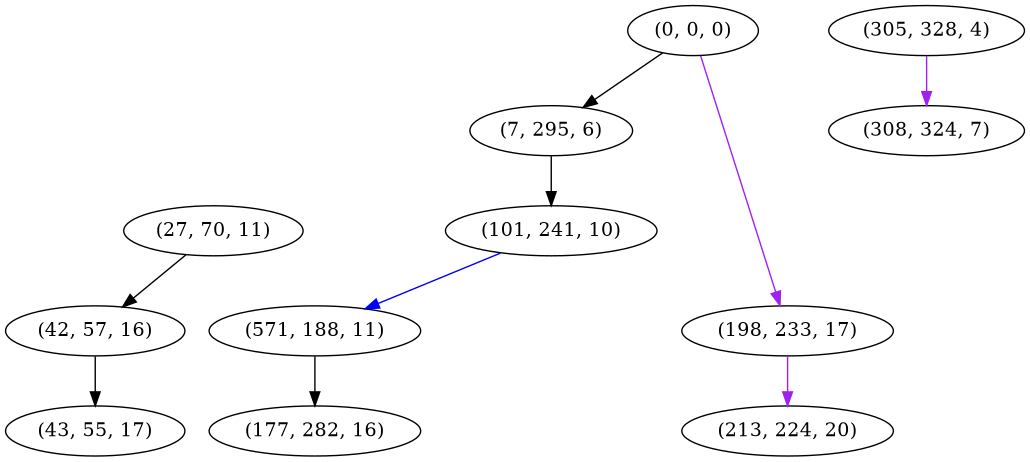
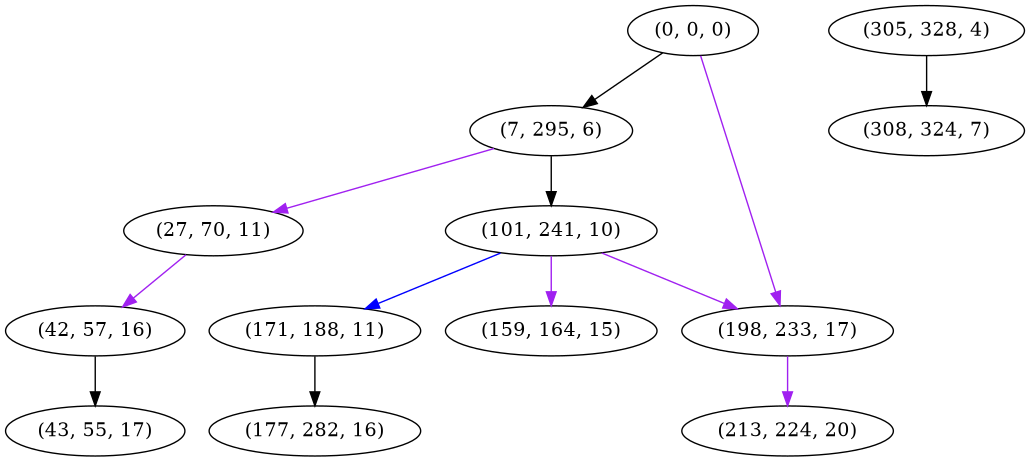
edge "(305, 328, 4)" -> "(308, 324, 7)": color purple -> black
edge "(7, 295, 6)" -> "(27, 70, 11)": added
edge "(27, 70, 11)" -> "(42, 57, 16)": color black -> purple
edge "(101, 241, 10)" -> "(198, 233, 17)": added
node "(571, 188, 11)": label "(571, 188, 11)" -> "(171, 188, 11)"
node "(159, 164, 15)": added
